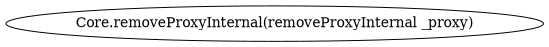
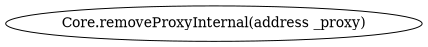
node "Core.removeProxyInternal(removeProxyInternal _proxy)": label "Core.removeProxyInternal(removeProxyInternal _proxy)" -> "Core.removeProxyInternal(address _proxy)"
